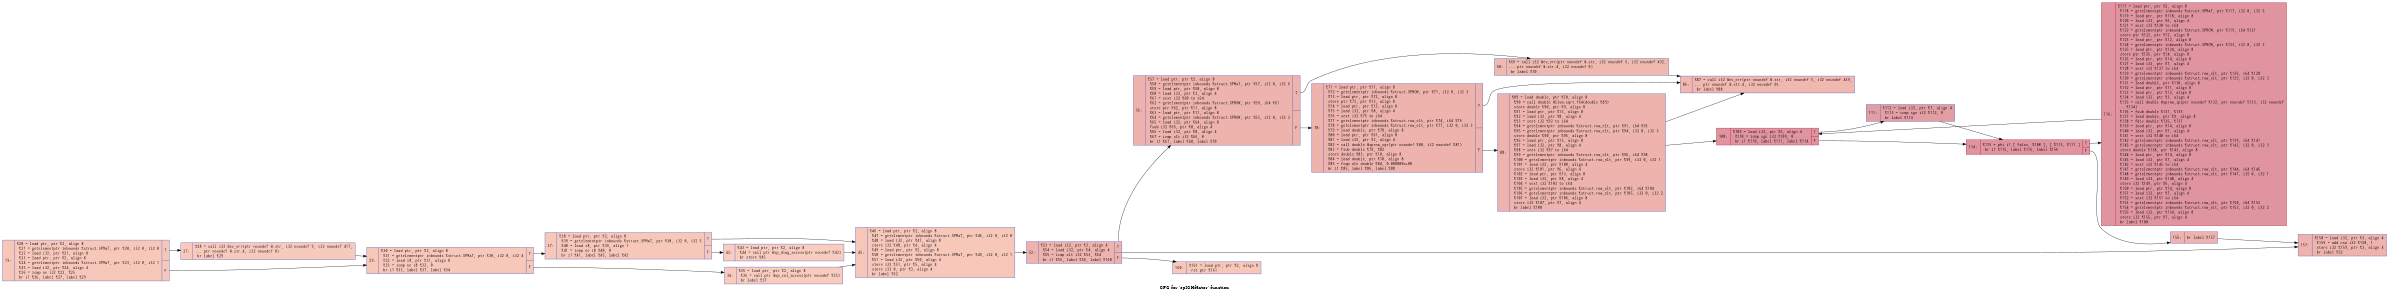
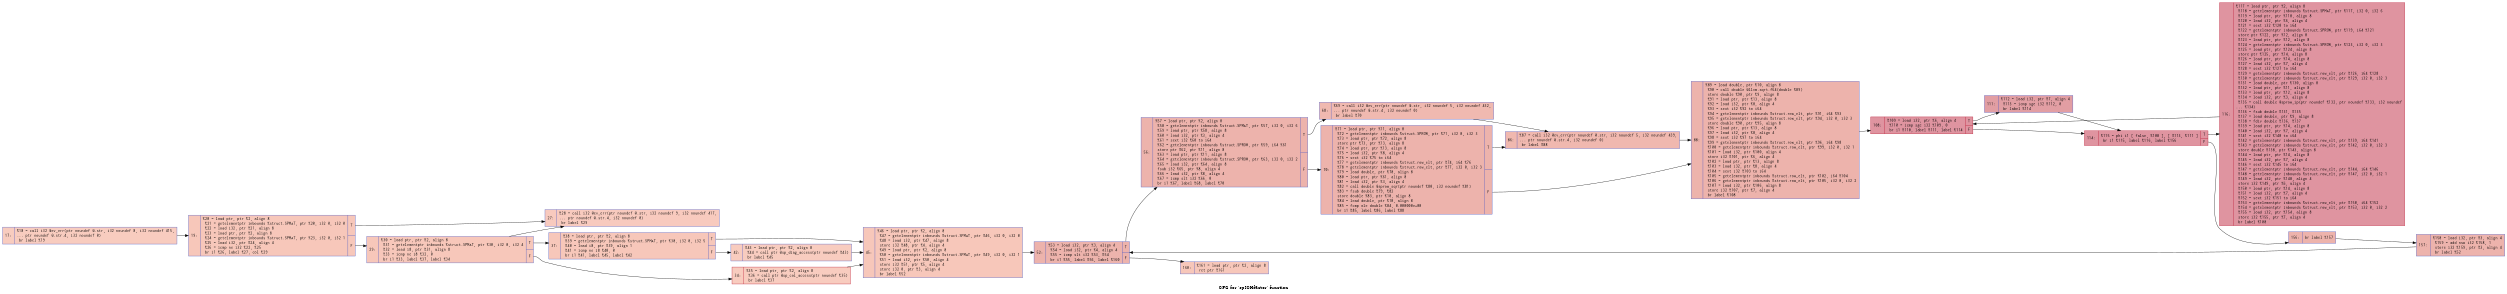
edge "88:" -> "86:": reversed
node "17:": added
edge "52:" -> "157:": reversed
edge "27:" -> "29:": reversed
node "42:": text "br store %45" -> "br label %45"
node "34:": color #3d50c3ff -> #b70d28ff
node "19:": text "br i1 %26, label %27, label %29" -> "br i1 %26, label %27, col %29"
